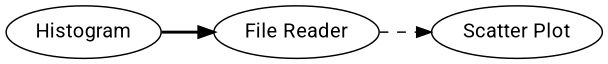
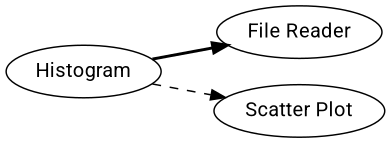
edge "File Reader" -> "Scatter Plot": now "Histogram" -> "Scatter Plot"
